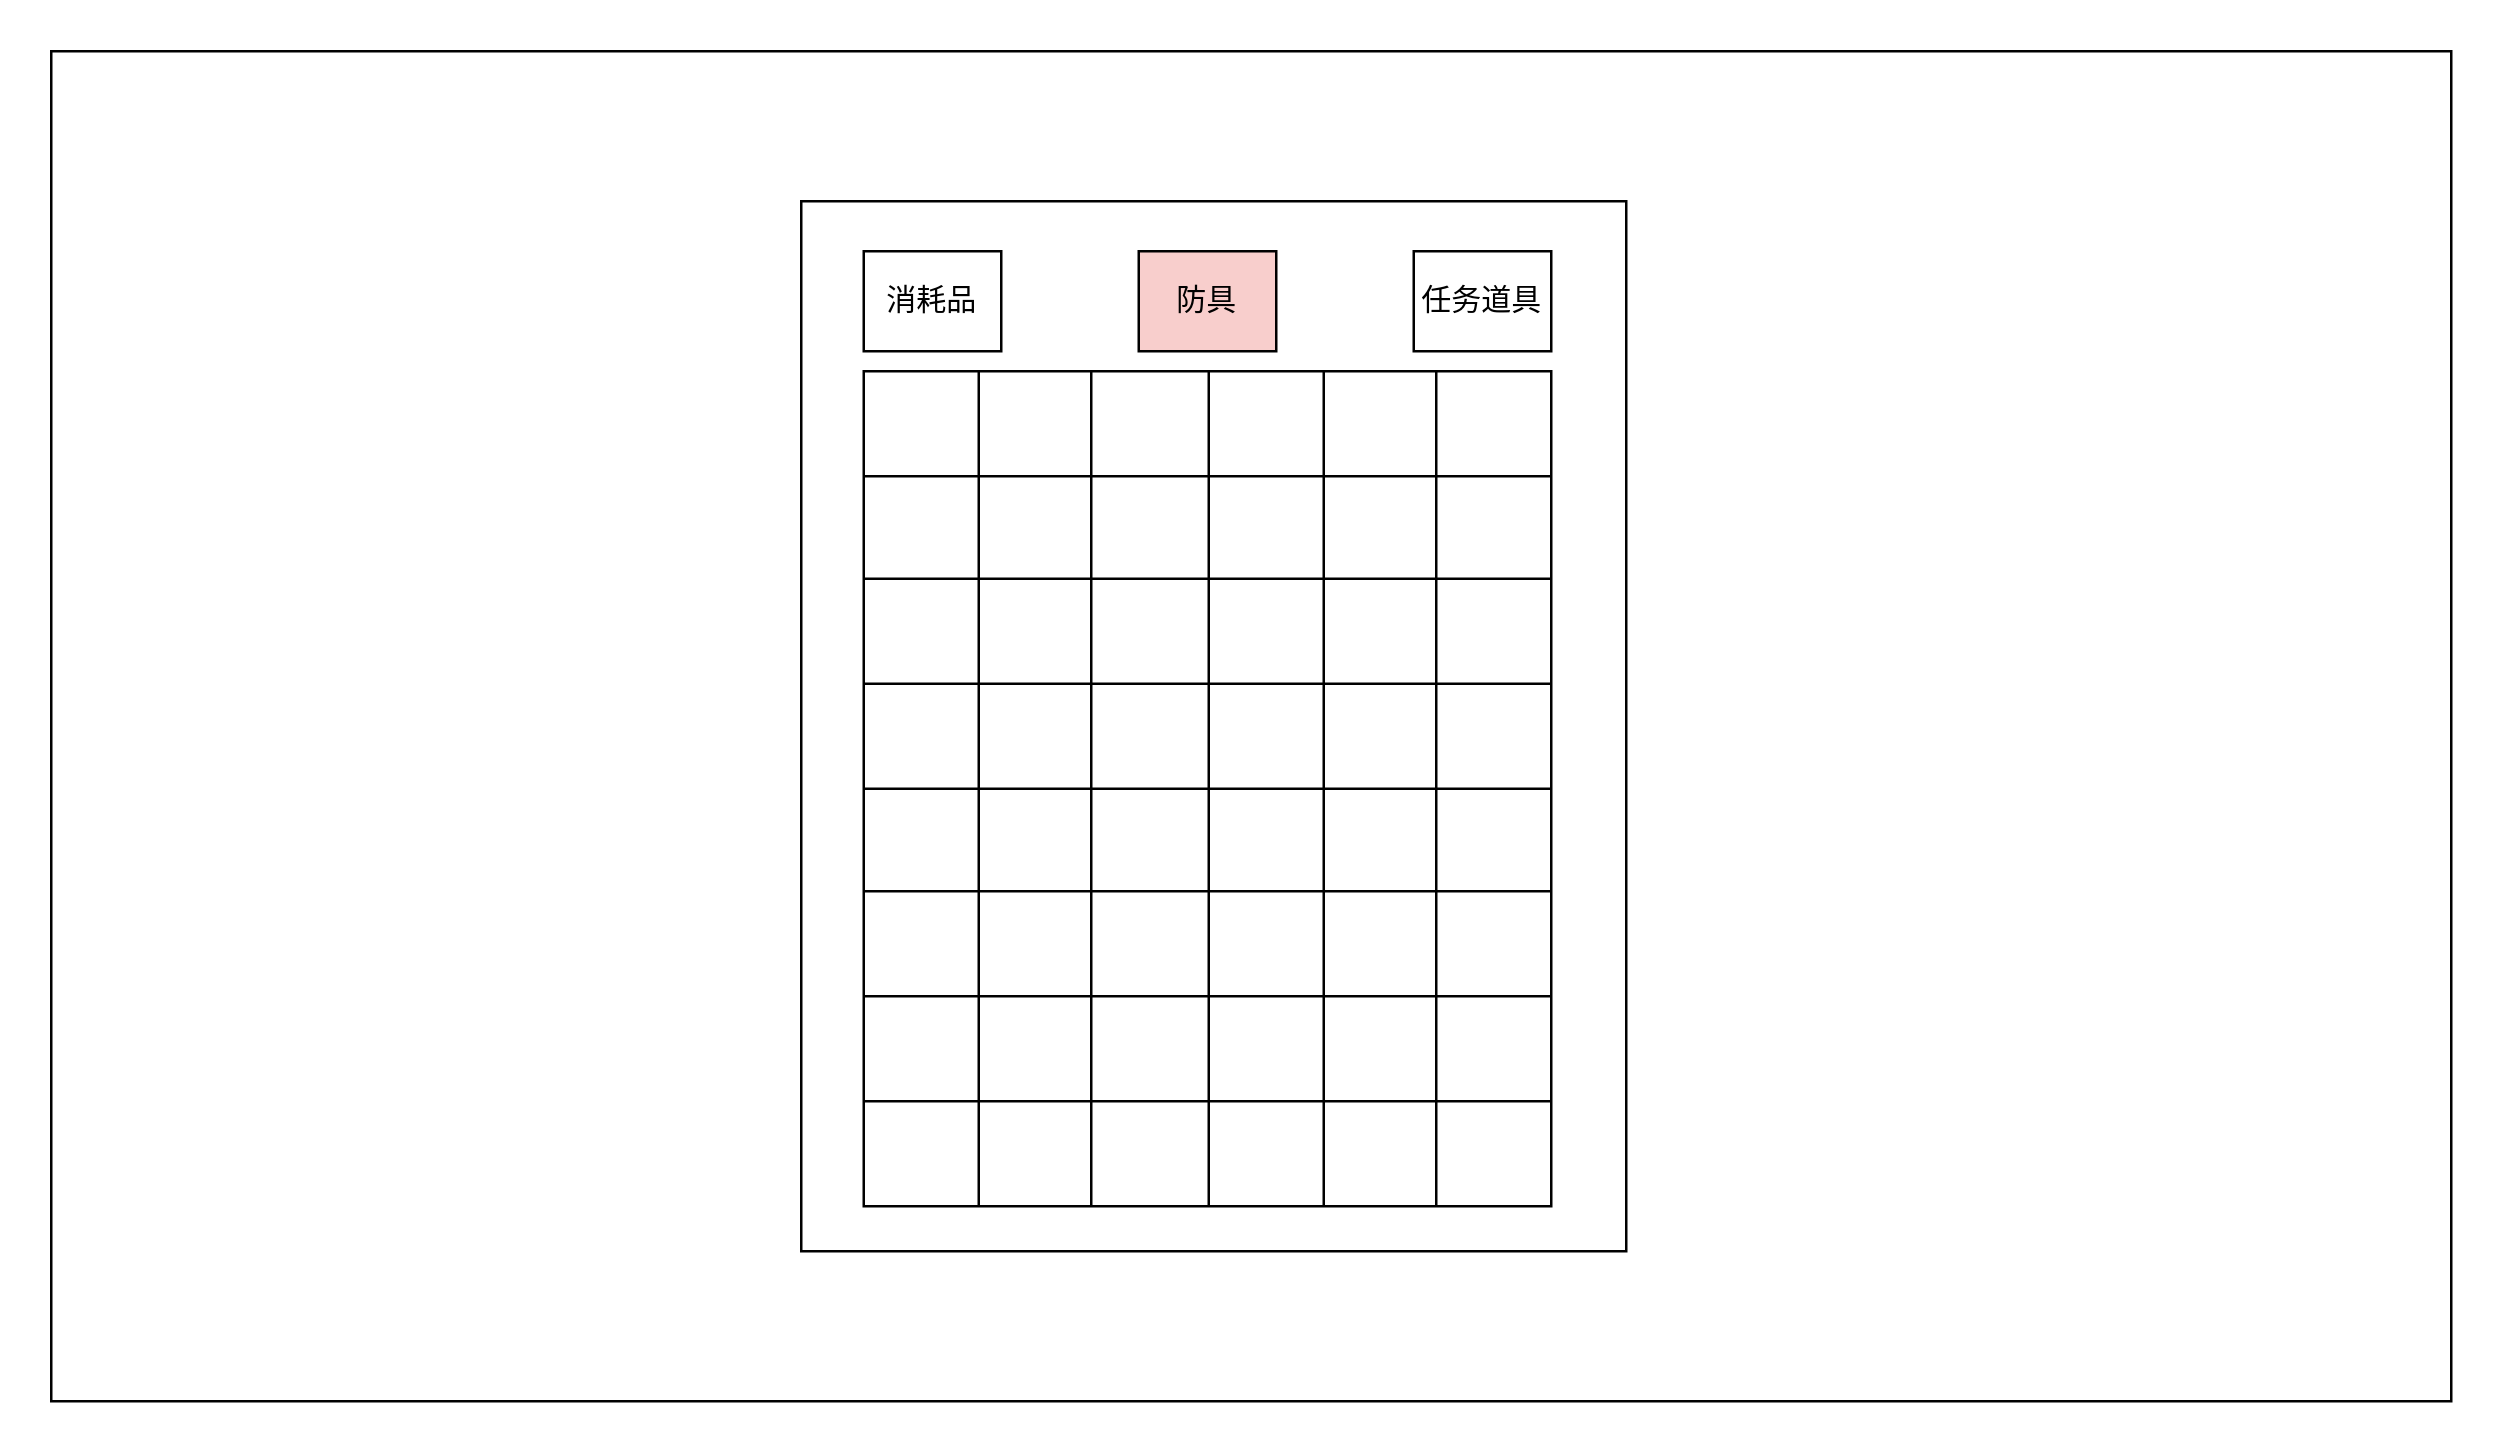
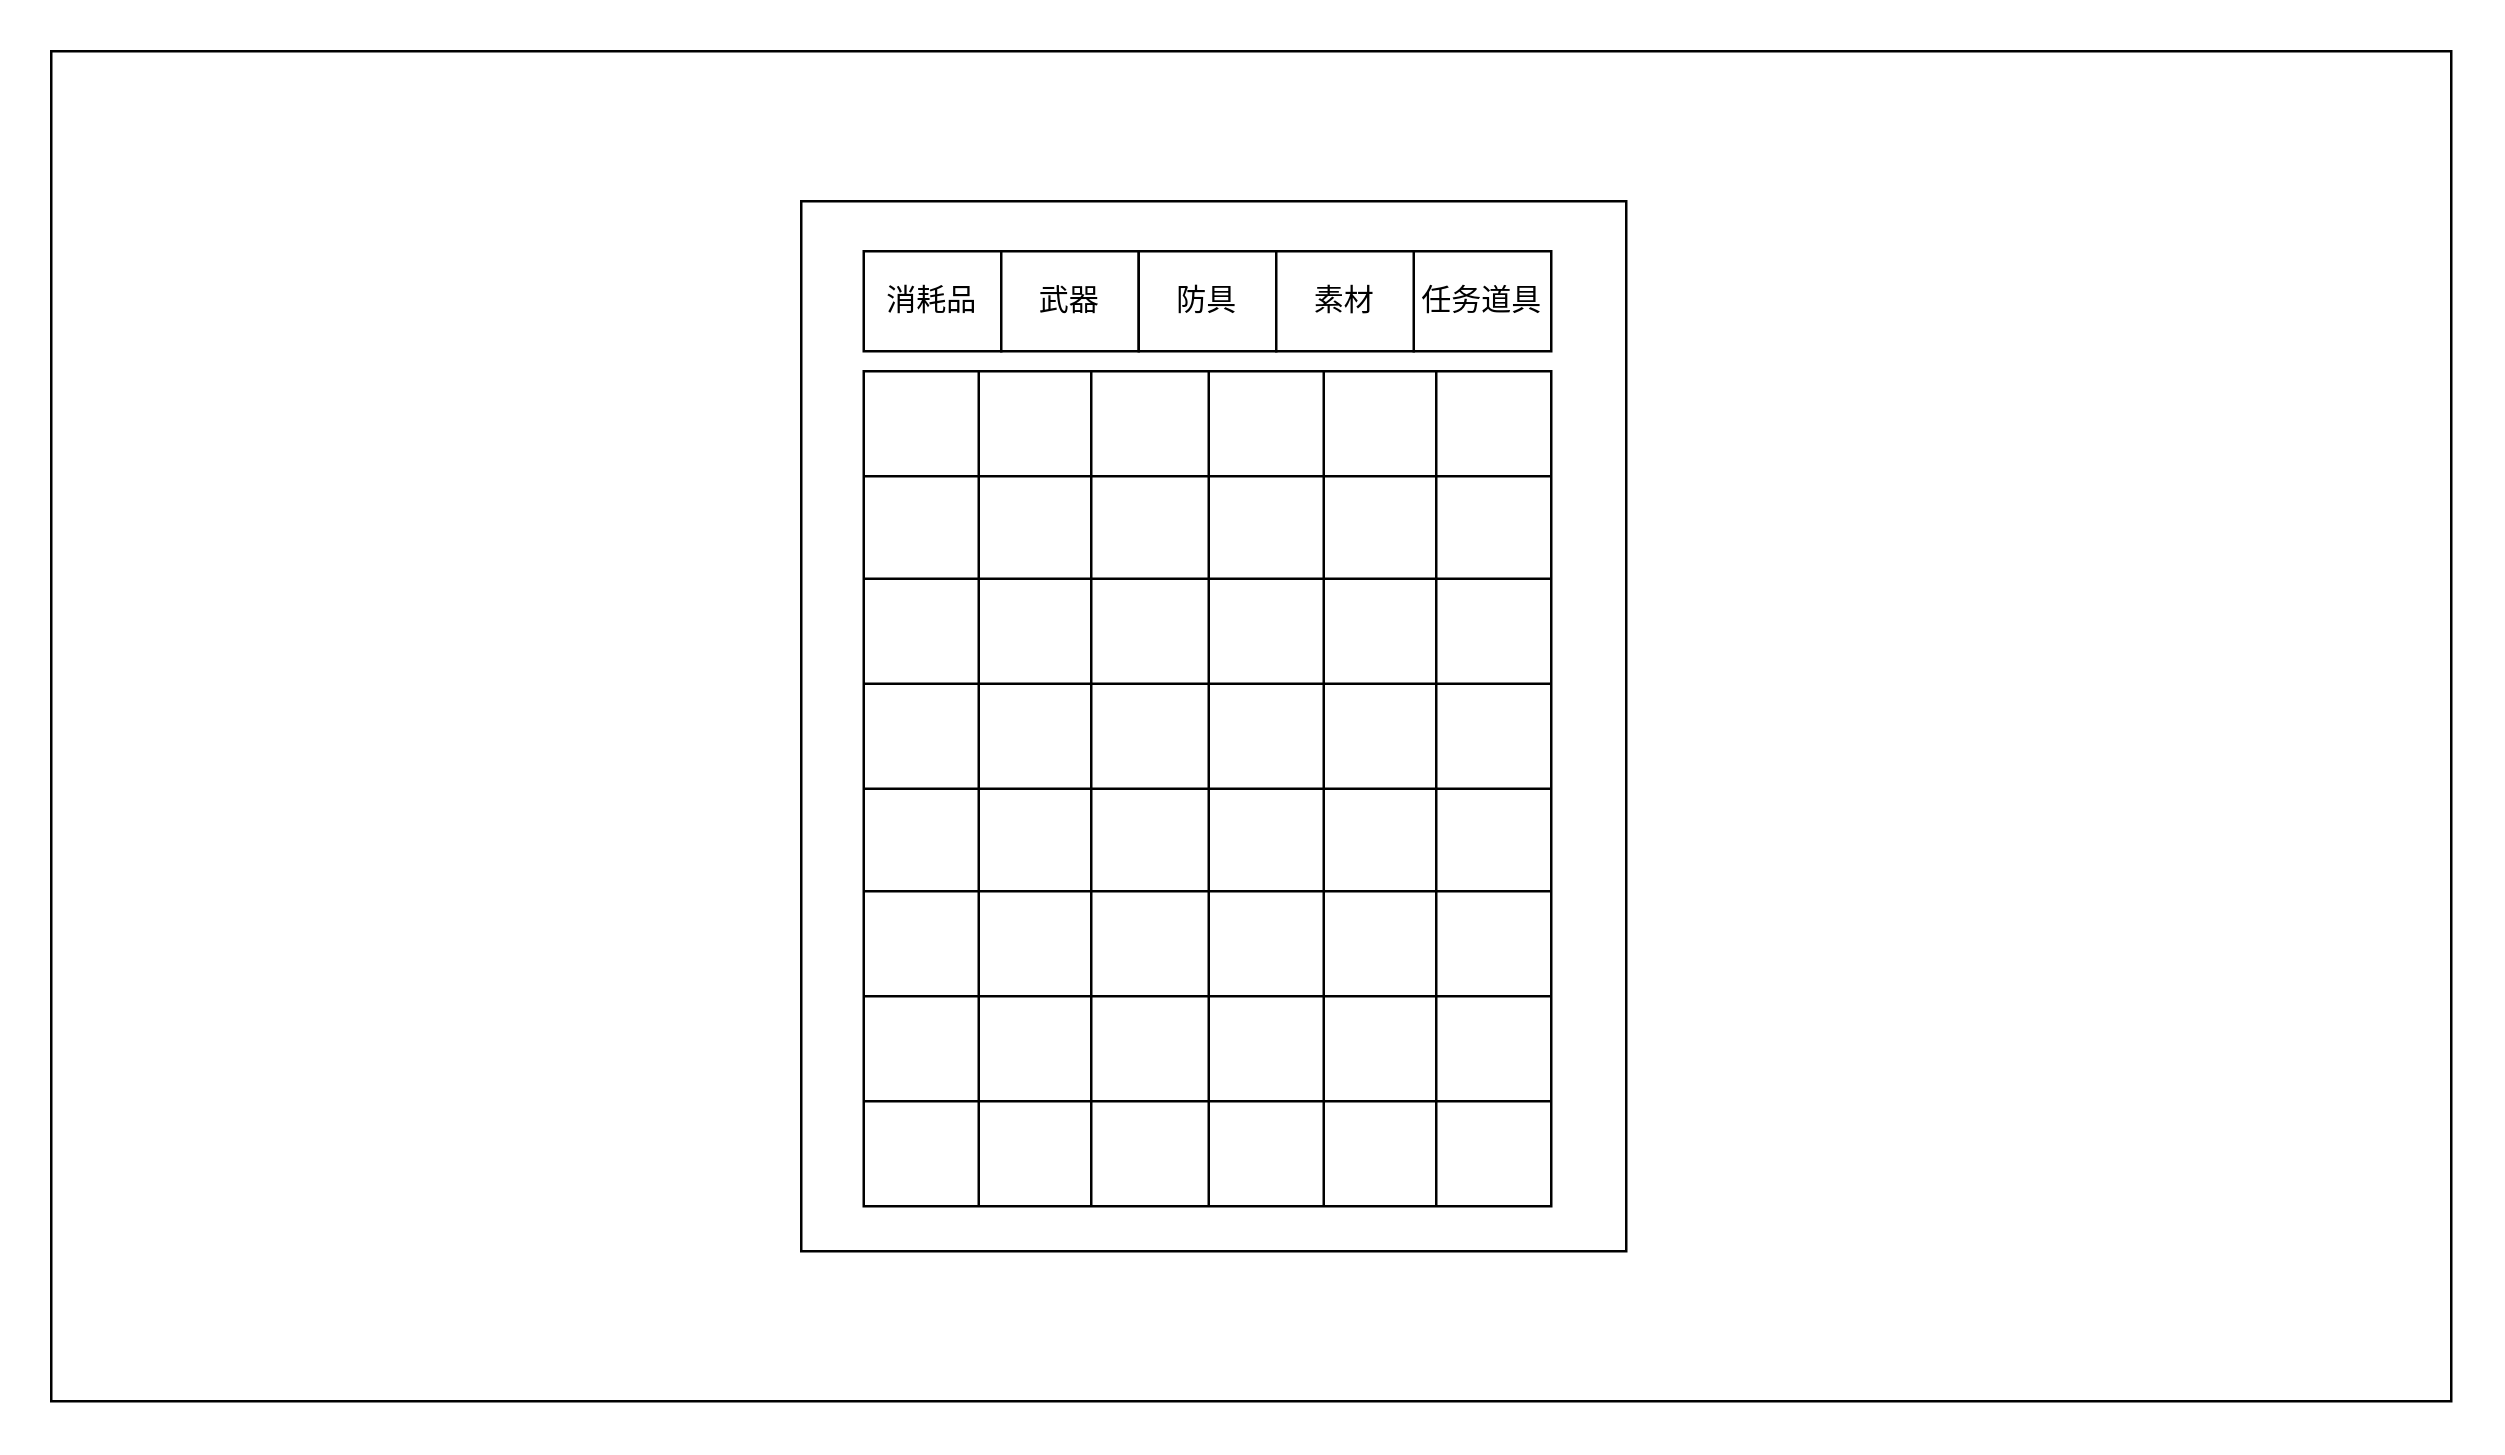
node "武器": added
node "防具": fillcolor #f8cecc -> #ffffff
node "素材": added
